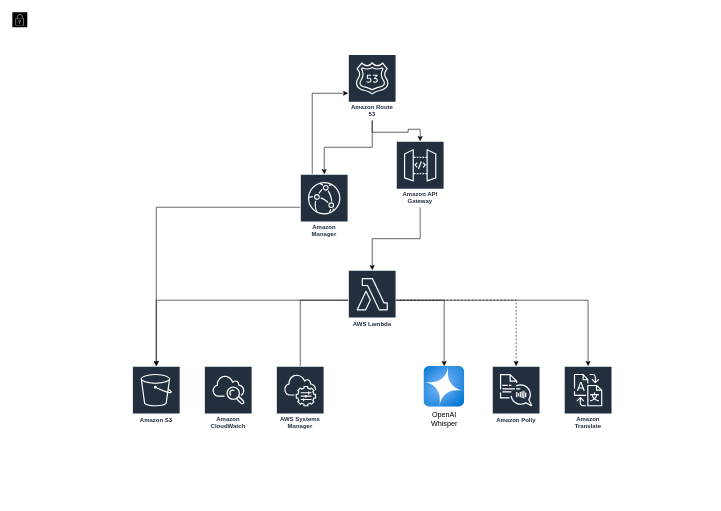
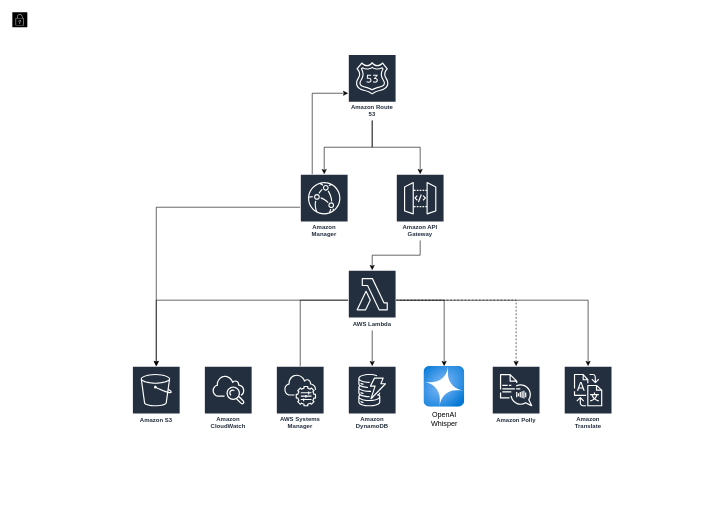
node "Amazon API Gateway": moved (420, 174) -> (420, 207)
edge "AWS Lambda" -> "Amazon DynamoDB": added
node "Amazon DynamoDB": added
